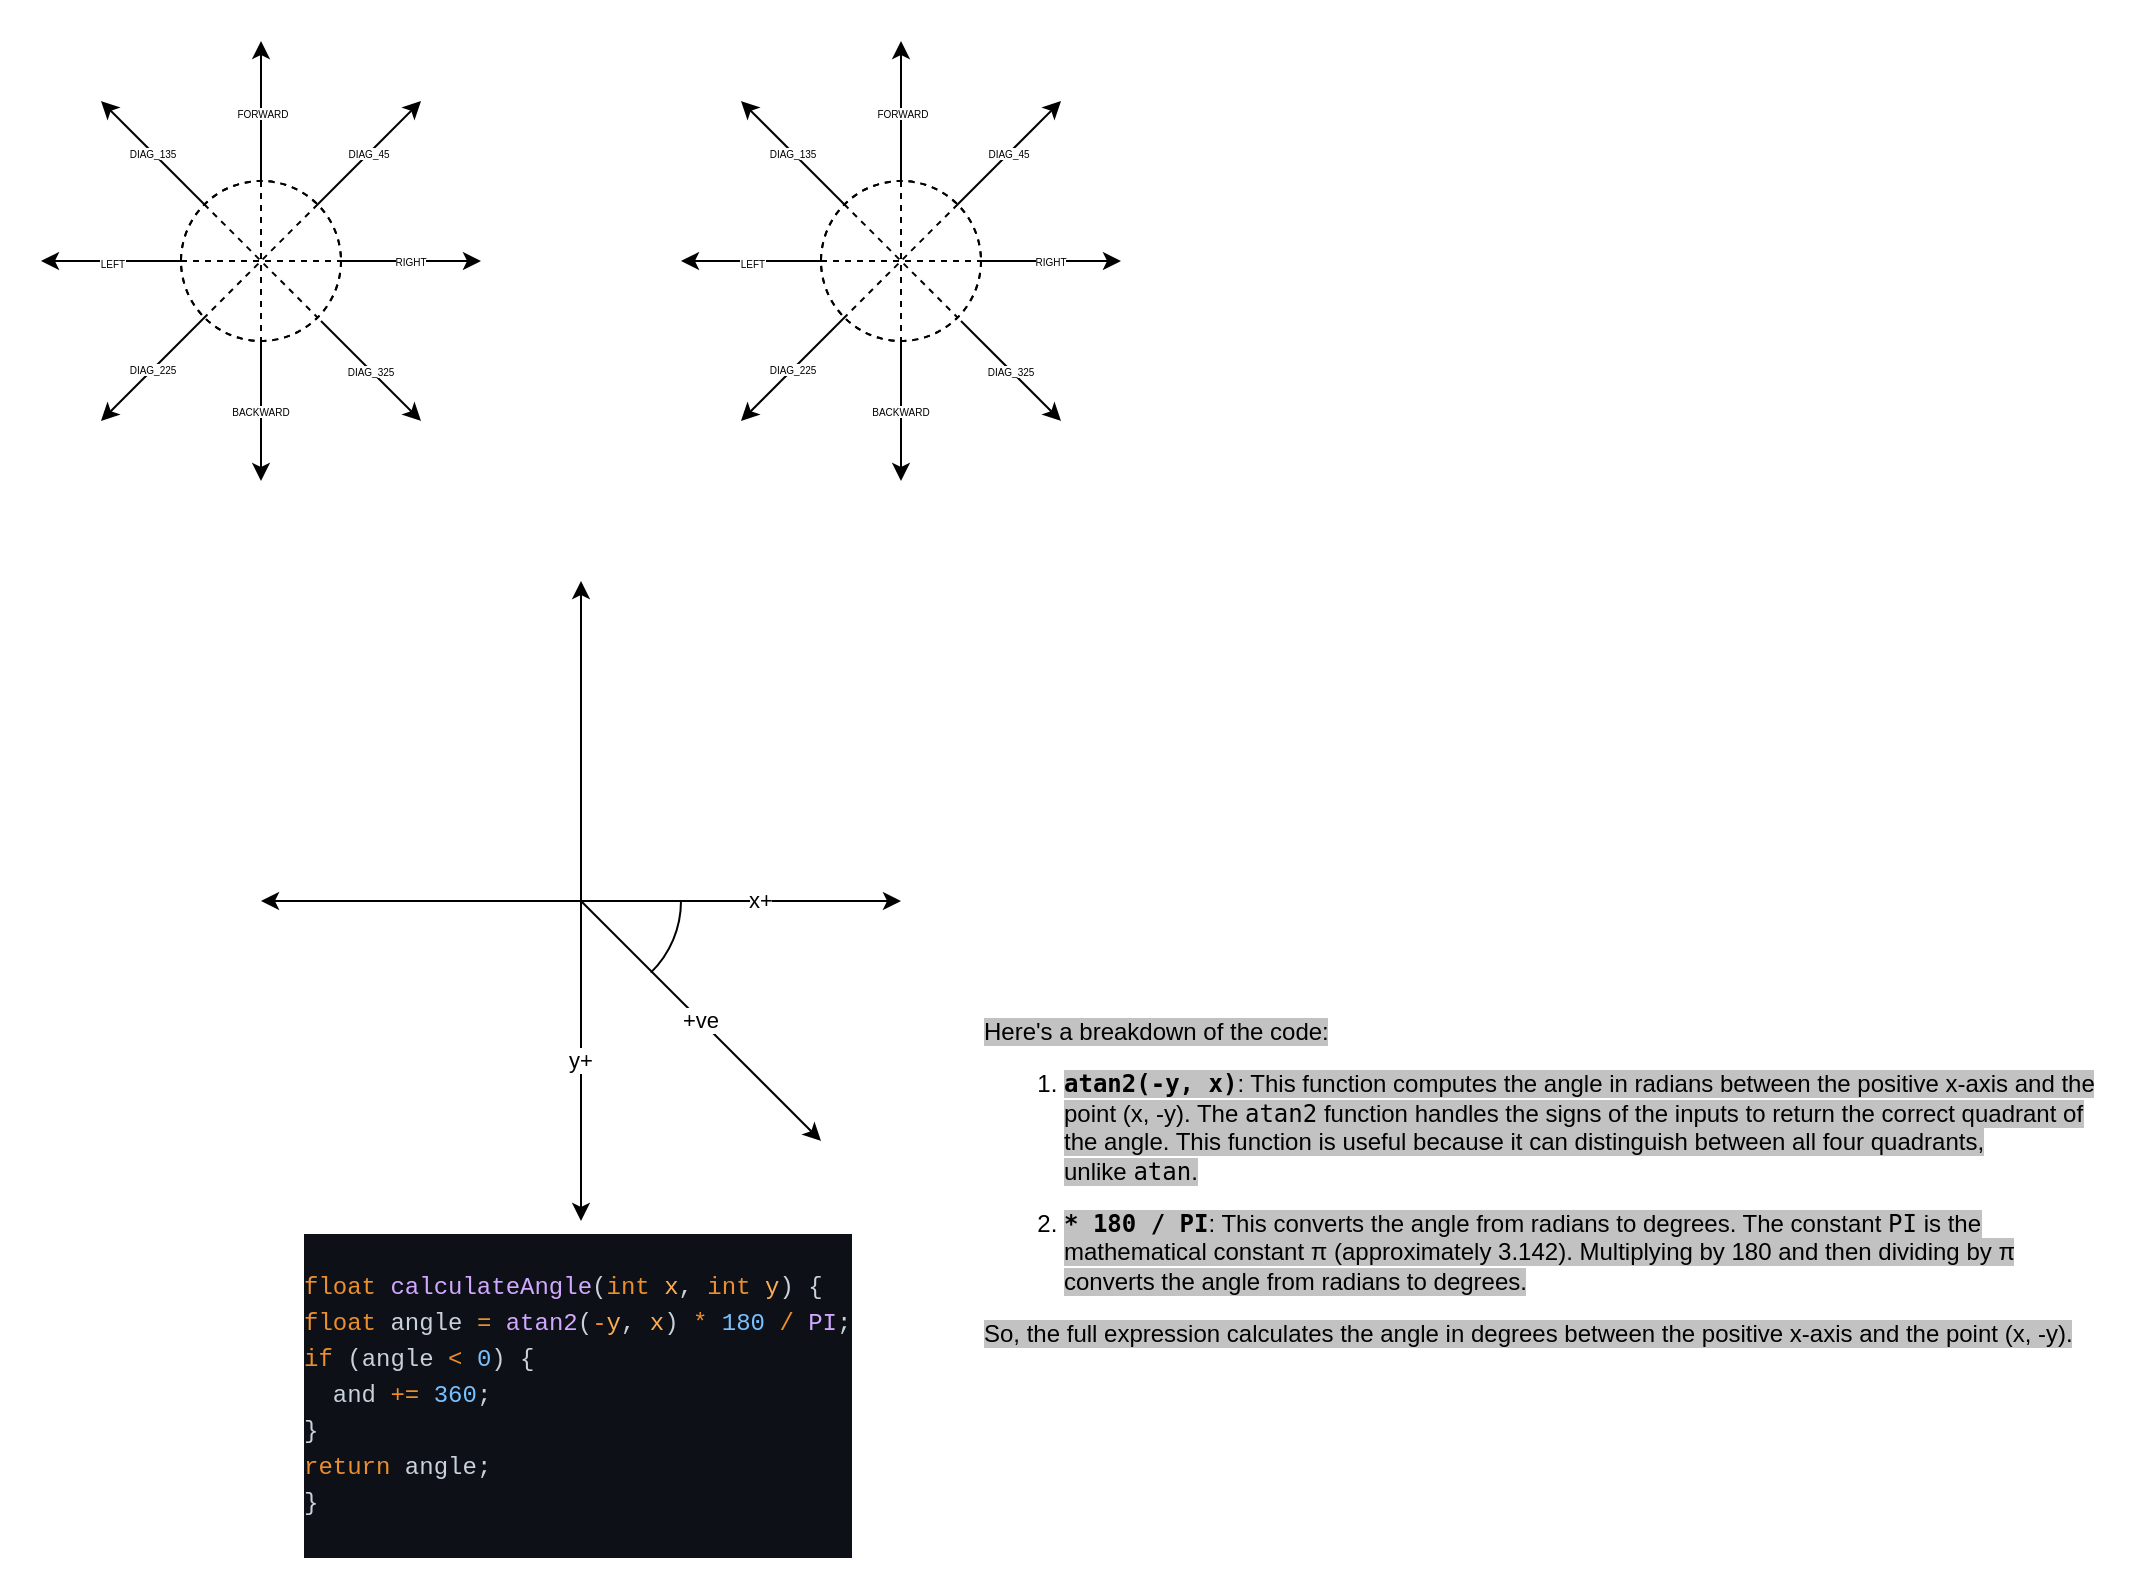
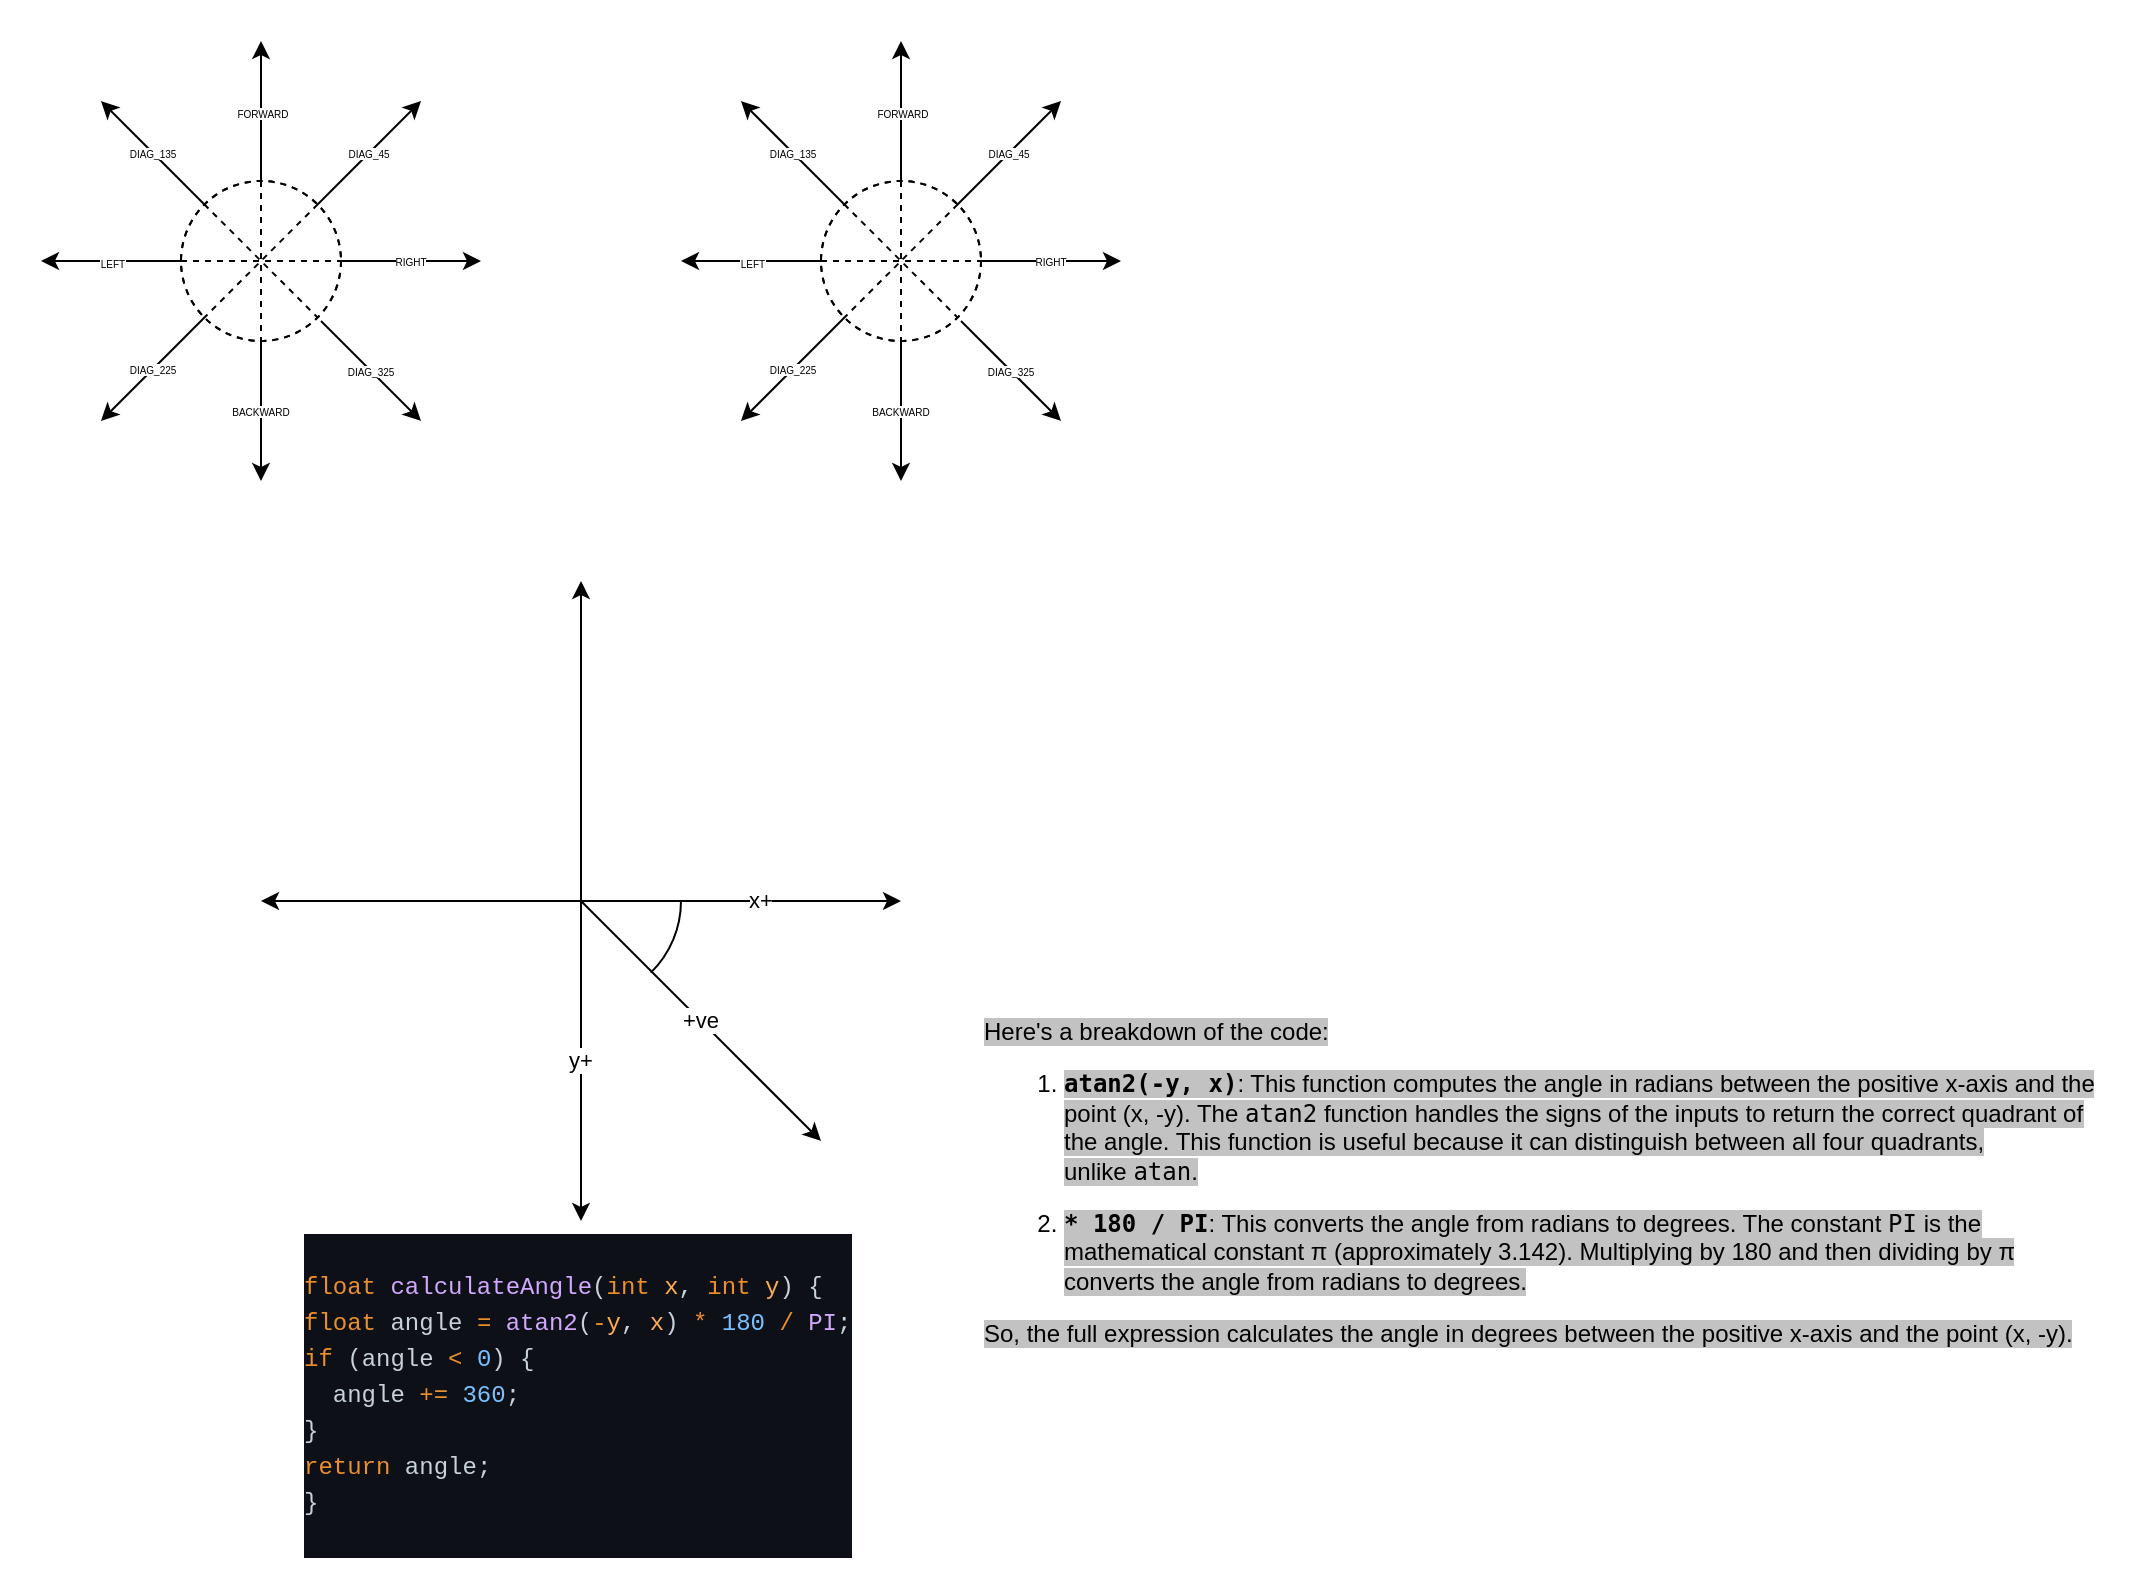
node "float calculateAngle(int x, int y) { float angle = atan2(-y, x) * 180 / PI; if (angle < 0) { and += 360; } return angle; }": label "float calculateAngle(int x, int y) { float angle = atan2(-y, x) * 180 / PI; if (angle < 0) { and += 360; } return angle; }" -> "float calculateAngle(int x, int y) { float angle = atan2(-y, x) * 180 / PI; if (angle < 0) { angle += 360; } return angle; }"
